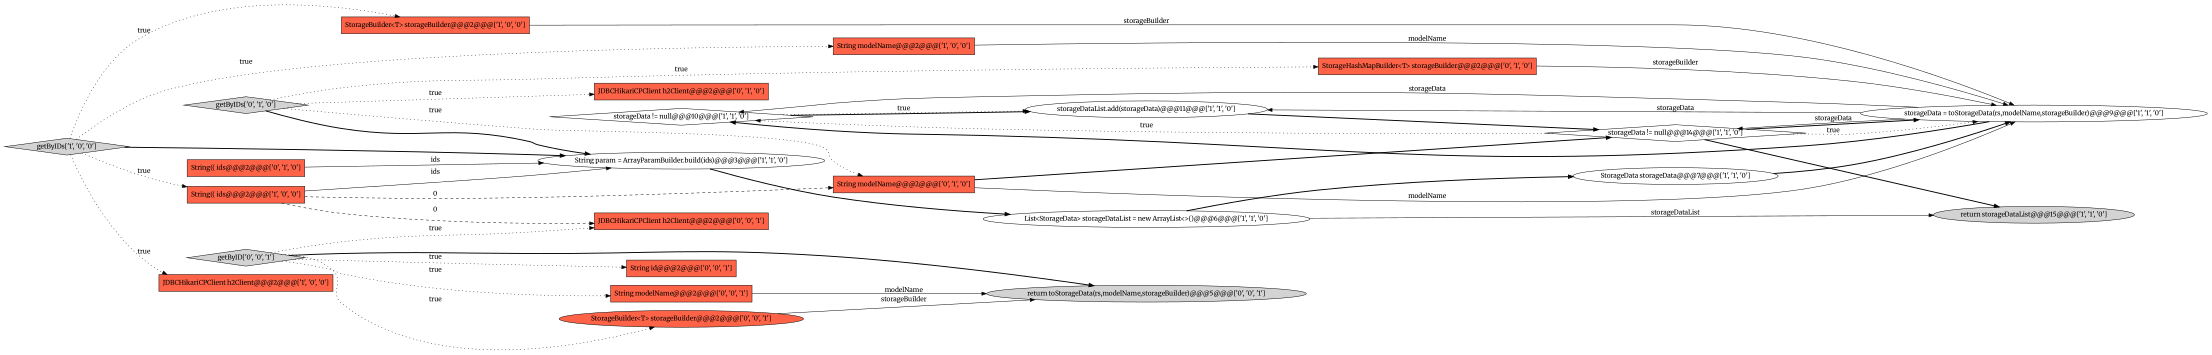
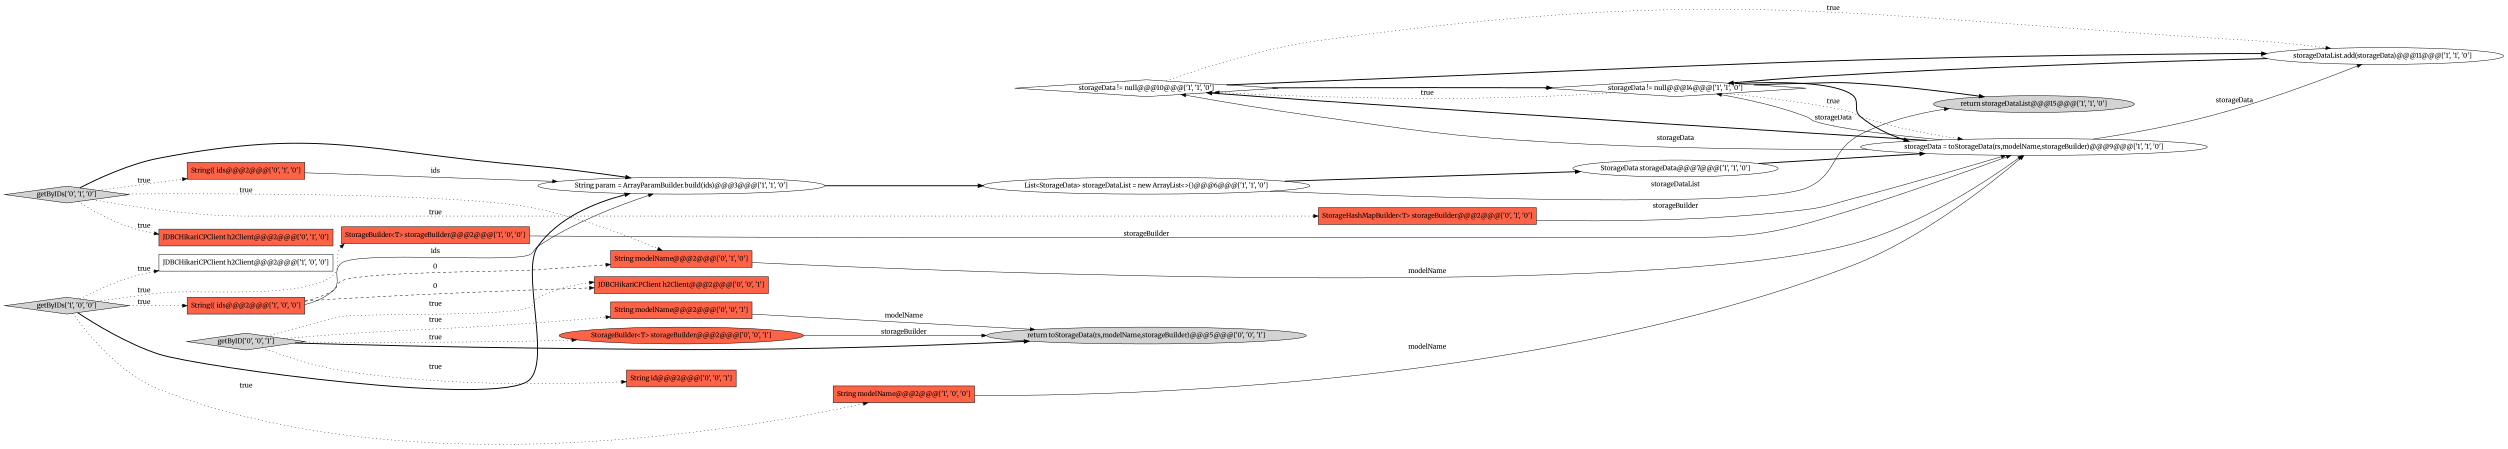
edge "String modelName@@@2@@@['0', '1', '0']" -> "storageData != null@@@14@@@['1', '1', '0']": now "storageData != null@@@10@@@['1', '1', '0']" -> "storageData != null@@@14@@@['1', '1', '0']"
edge "getByIDs['0', '1', '0']" -> "String(( ids@@@2@@@['0', '1', '0']": added, label "true"
node "JDBCHikariCPClient h2Client@@@2@@@['1', '0', '0']": fillcolor tomato -> white
